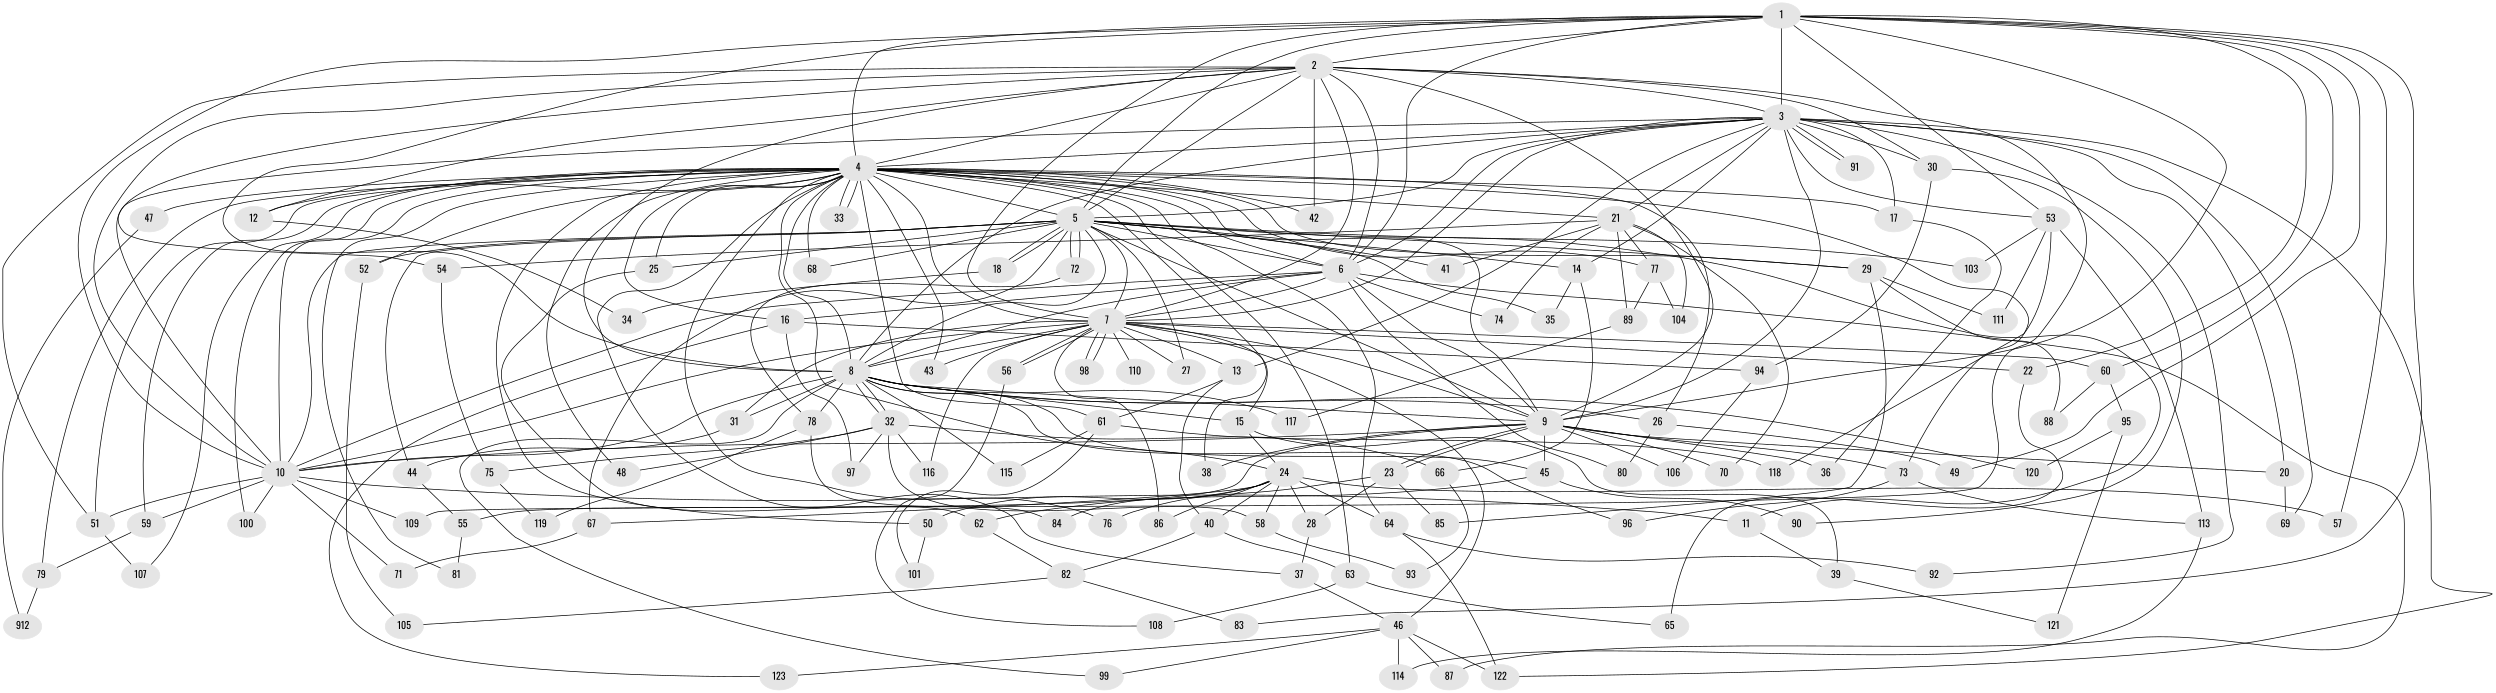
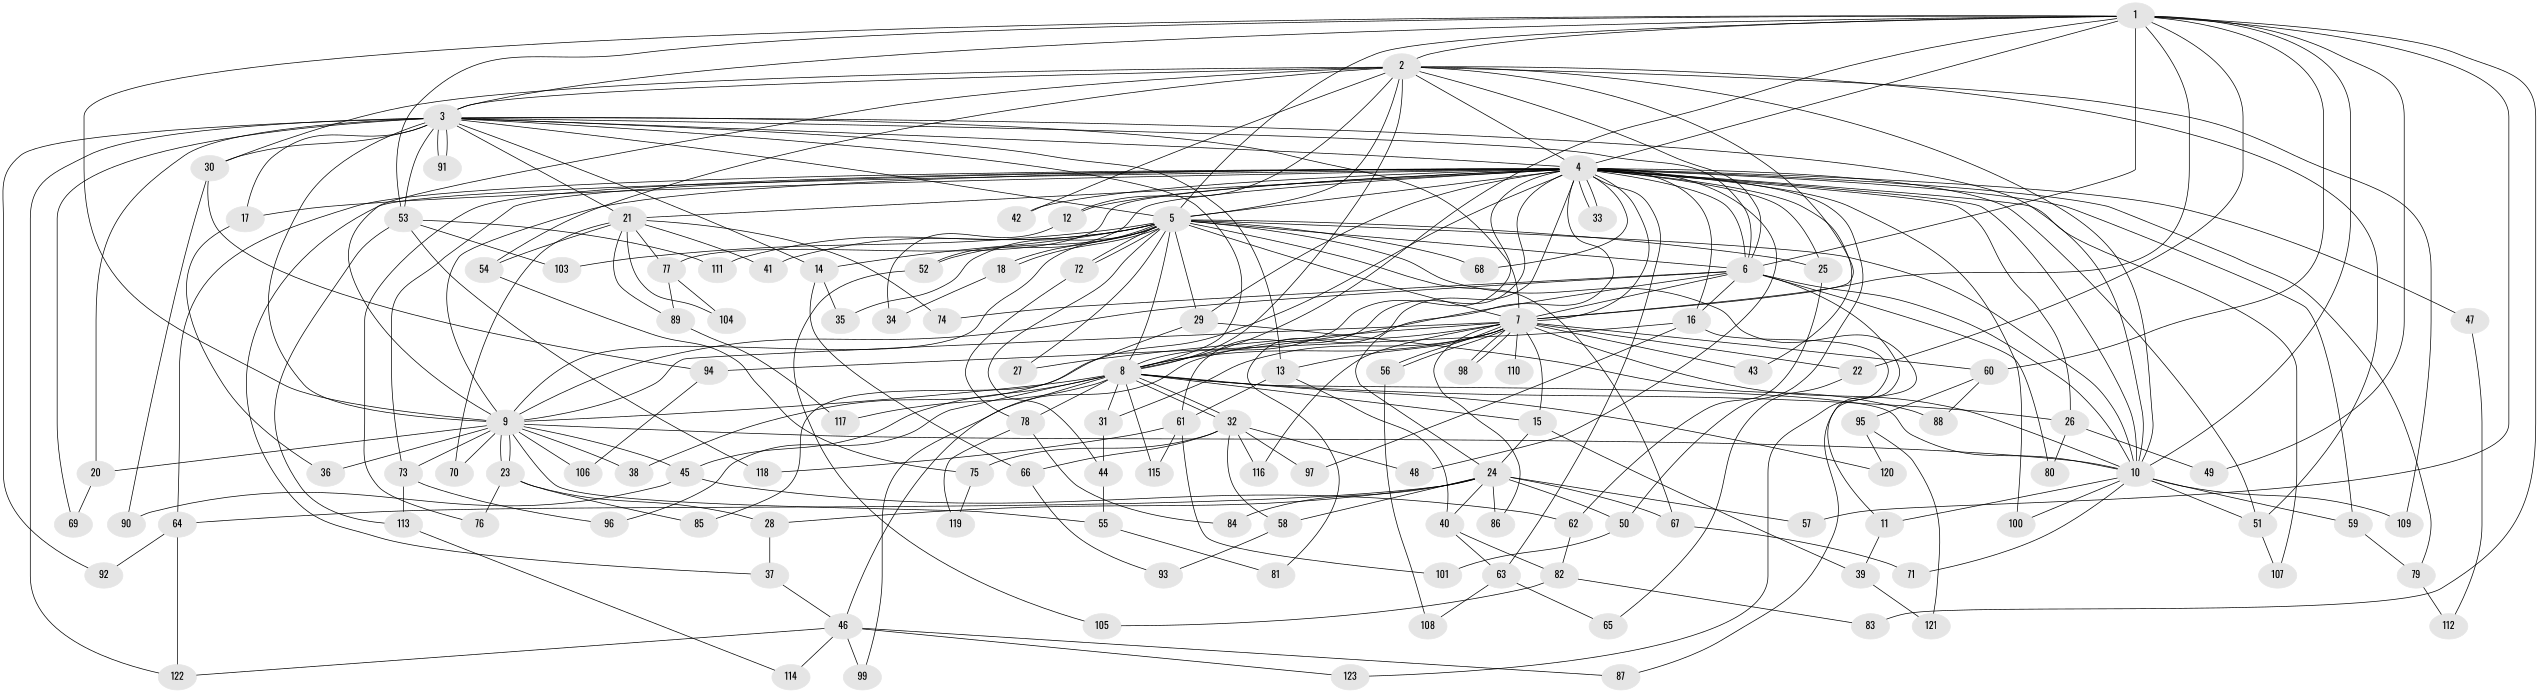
edge "29" -- "111": now "5" -- "111"
node "912": label "912" -> "112"
